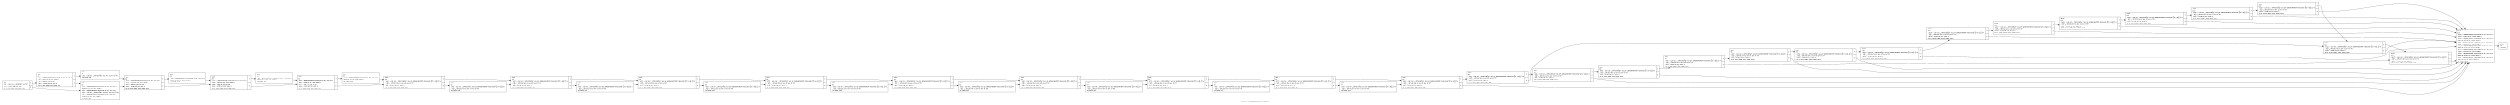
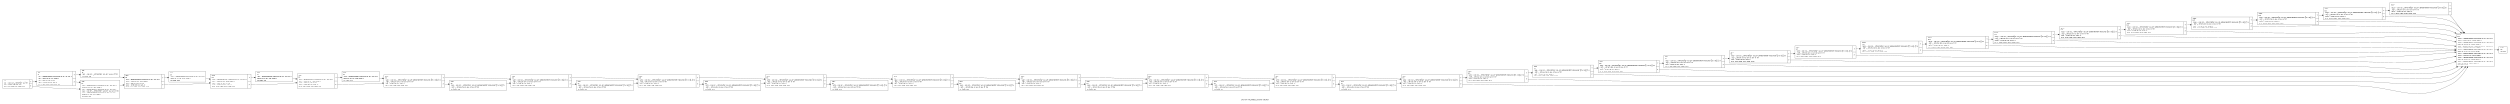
edge "%82:" -> "%121:": now "%82:" -> "%127:"
edge "%91:" -> "%124:": now "%91:" -> "%127:"
